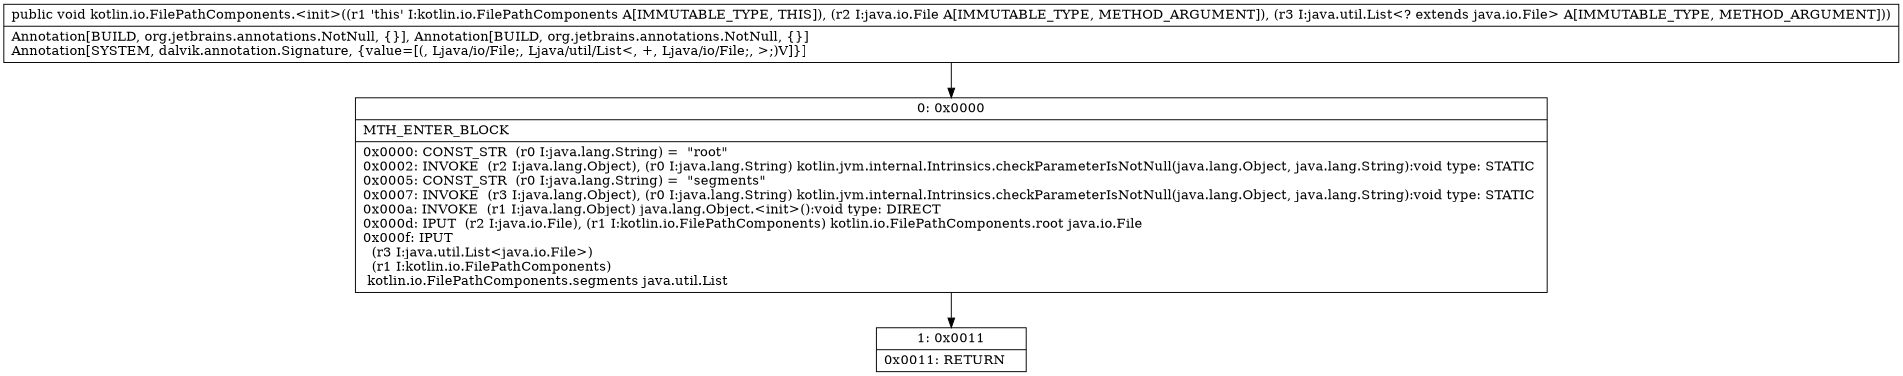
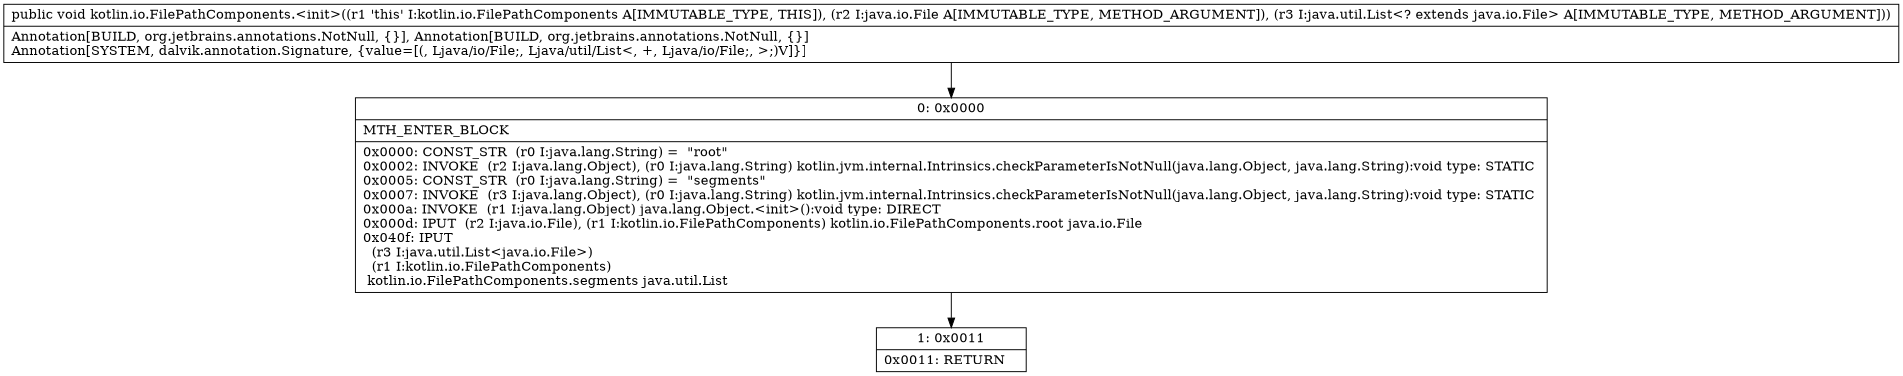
node "0: 0x0000": text "0x000f: IPUT" -> "0x040f: IPUT"
